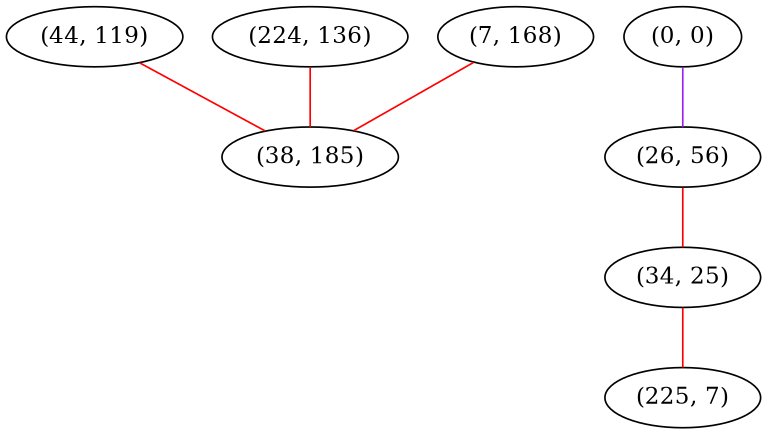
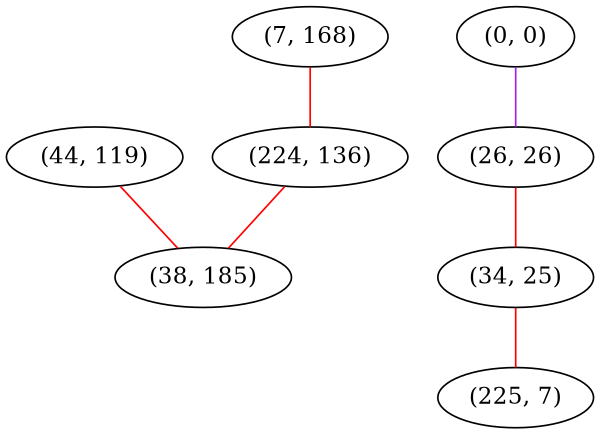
edge "(7, 168)" -- "(38, 185)": now "(7, 168)" -- "(224, 136)"
node "(26, 56)": label "(26, 56)" -> "(26, 26)"
